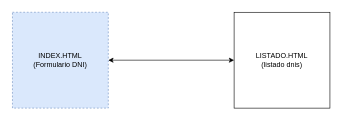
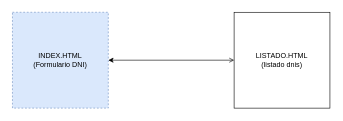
edge "INDEX.HTML (Formulario DNI)" -- "LISTADO.HTML (listado dnis)": arrowhead classic -> open
